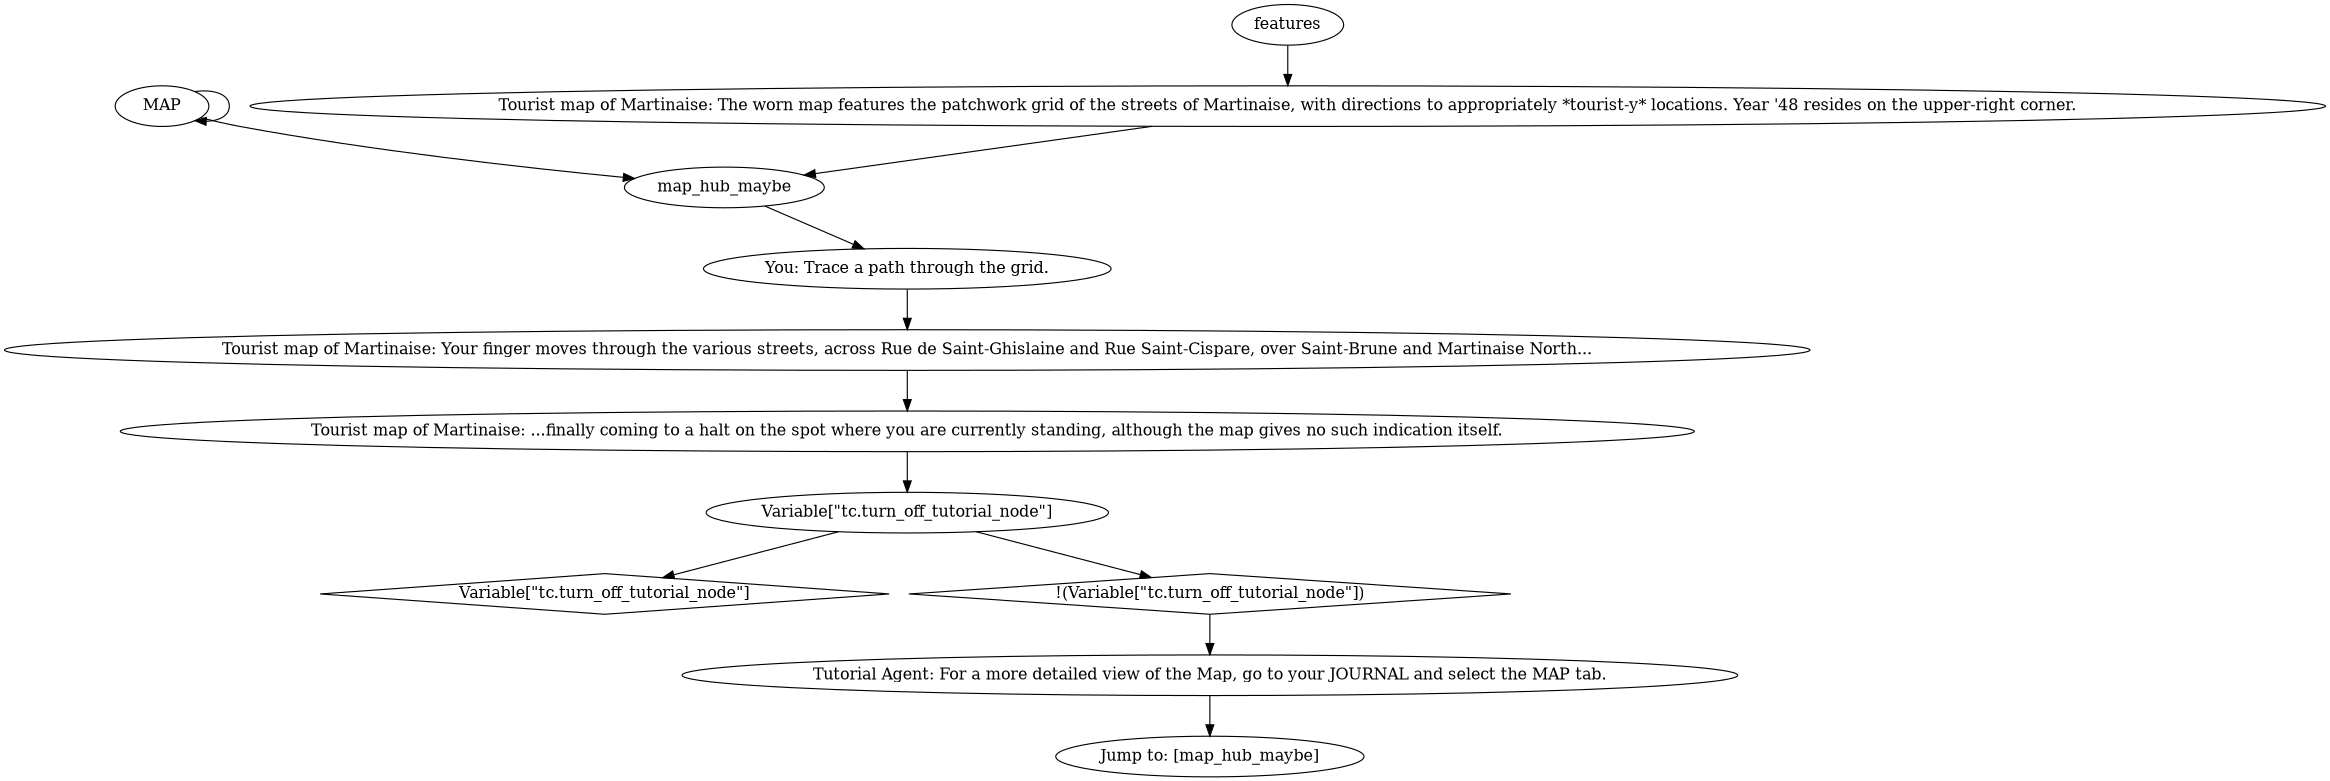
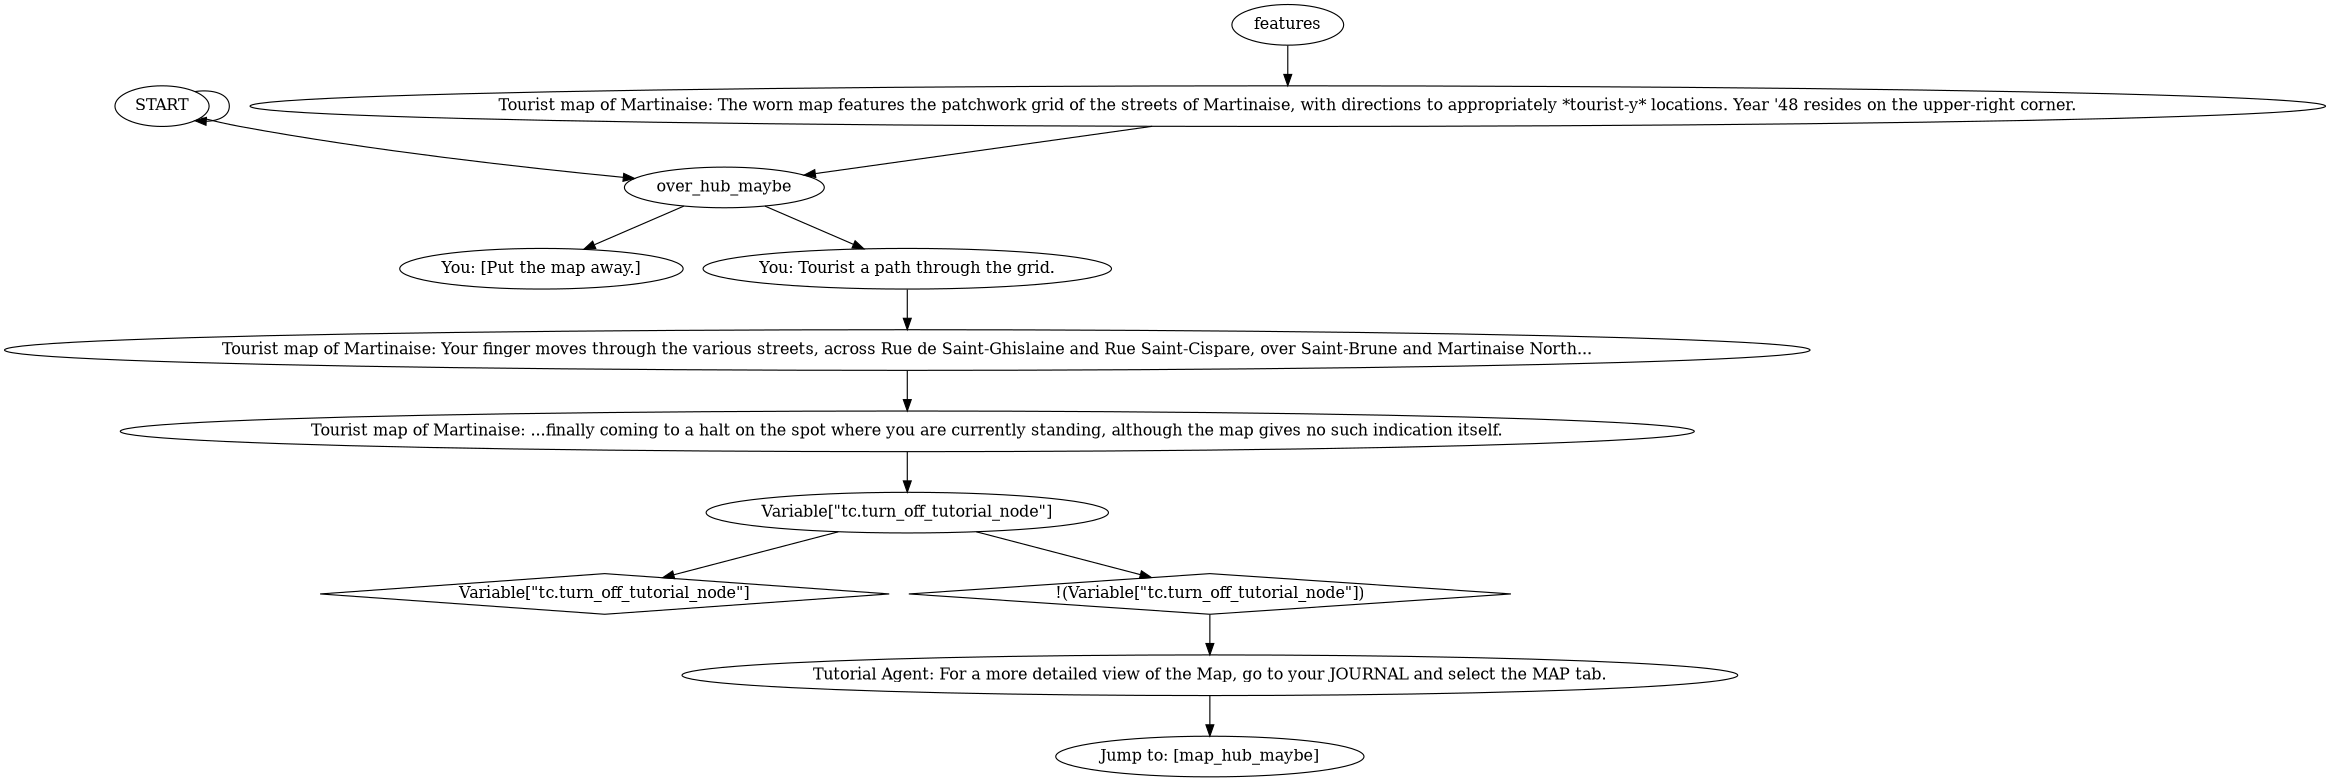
node "MAP": label "MAP" -> "START"
node "map_hub_maybe": label "map_hub_maybe" -> "over_hub_maybe"
node "You: [Put the map away.]": added
node "You: Trace a path through the grid.": label "You: Trace a path through the grid." -> "You: Tourist a path through the grid."
